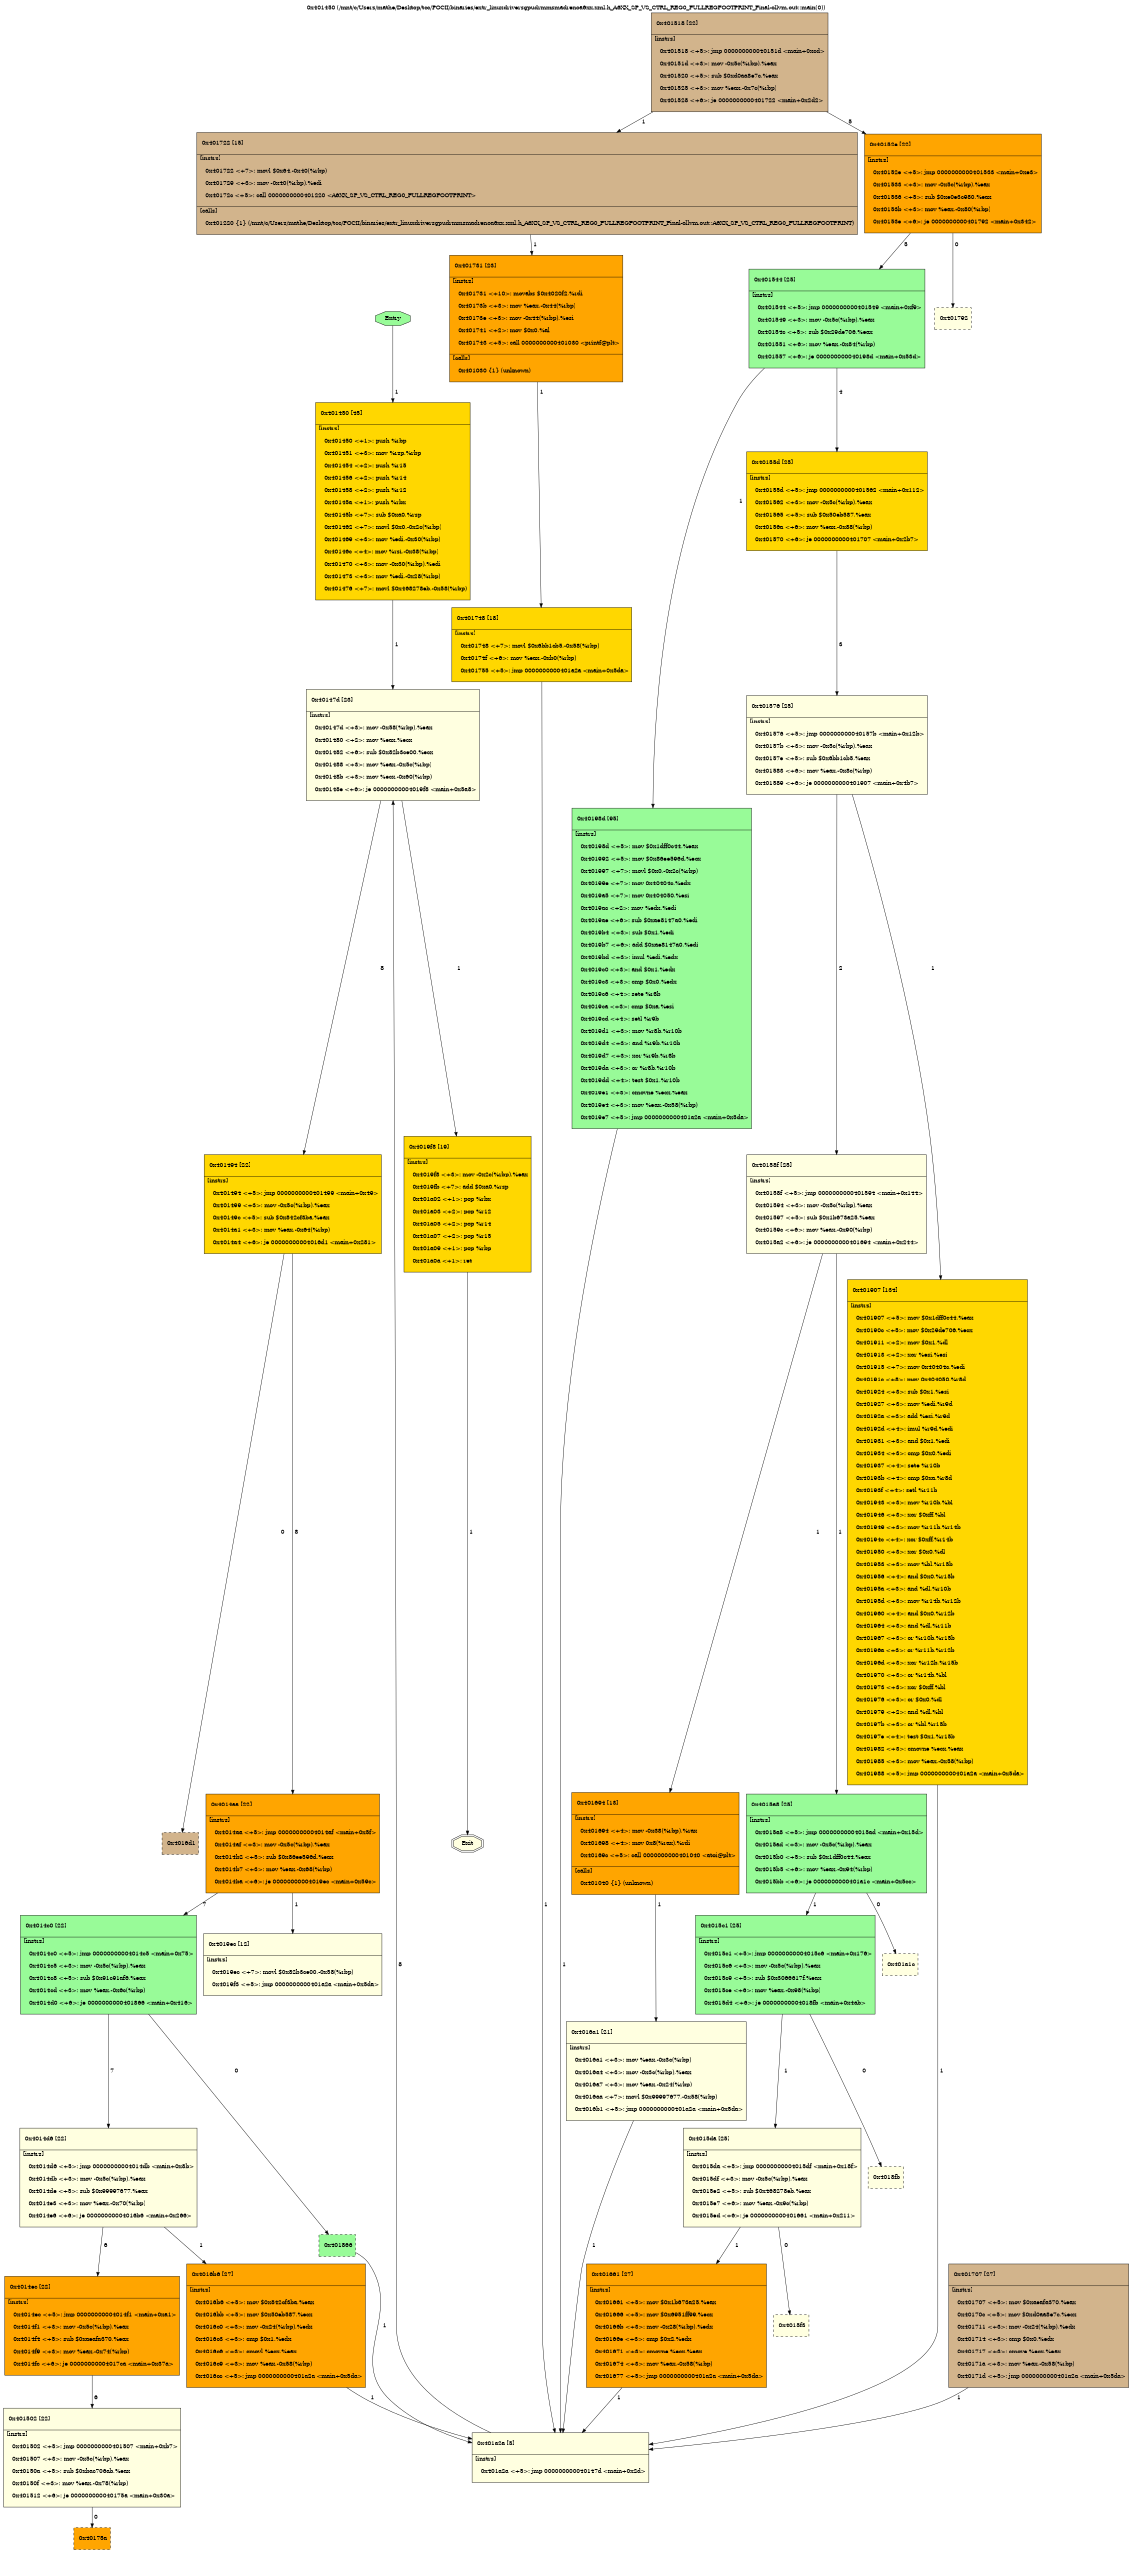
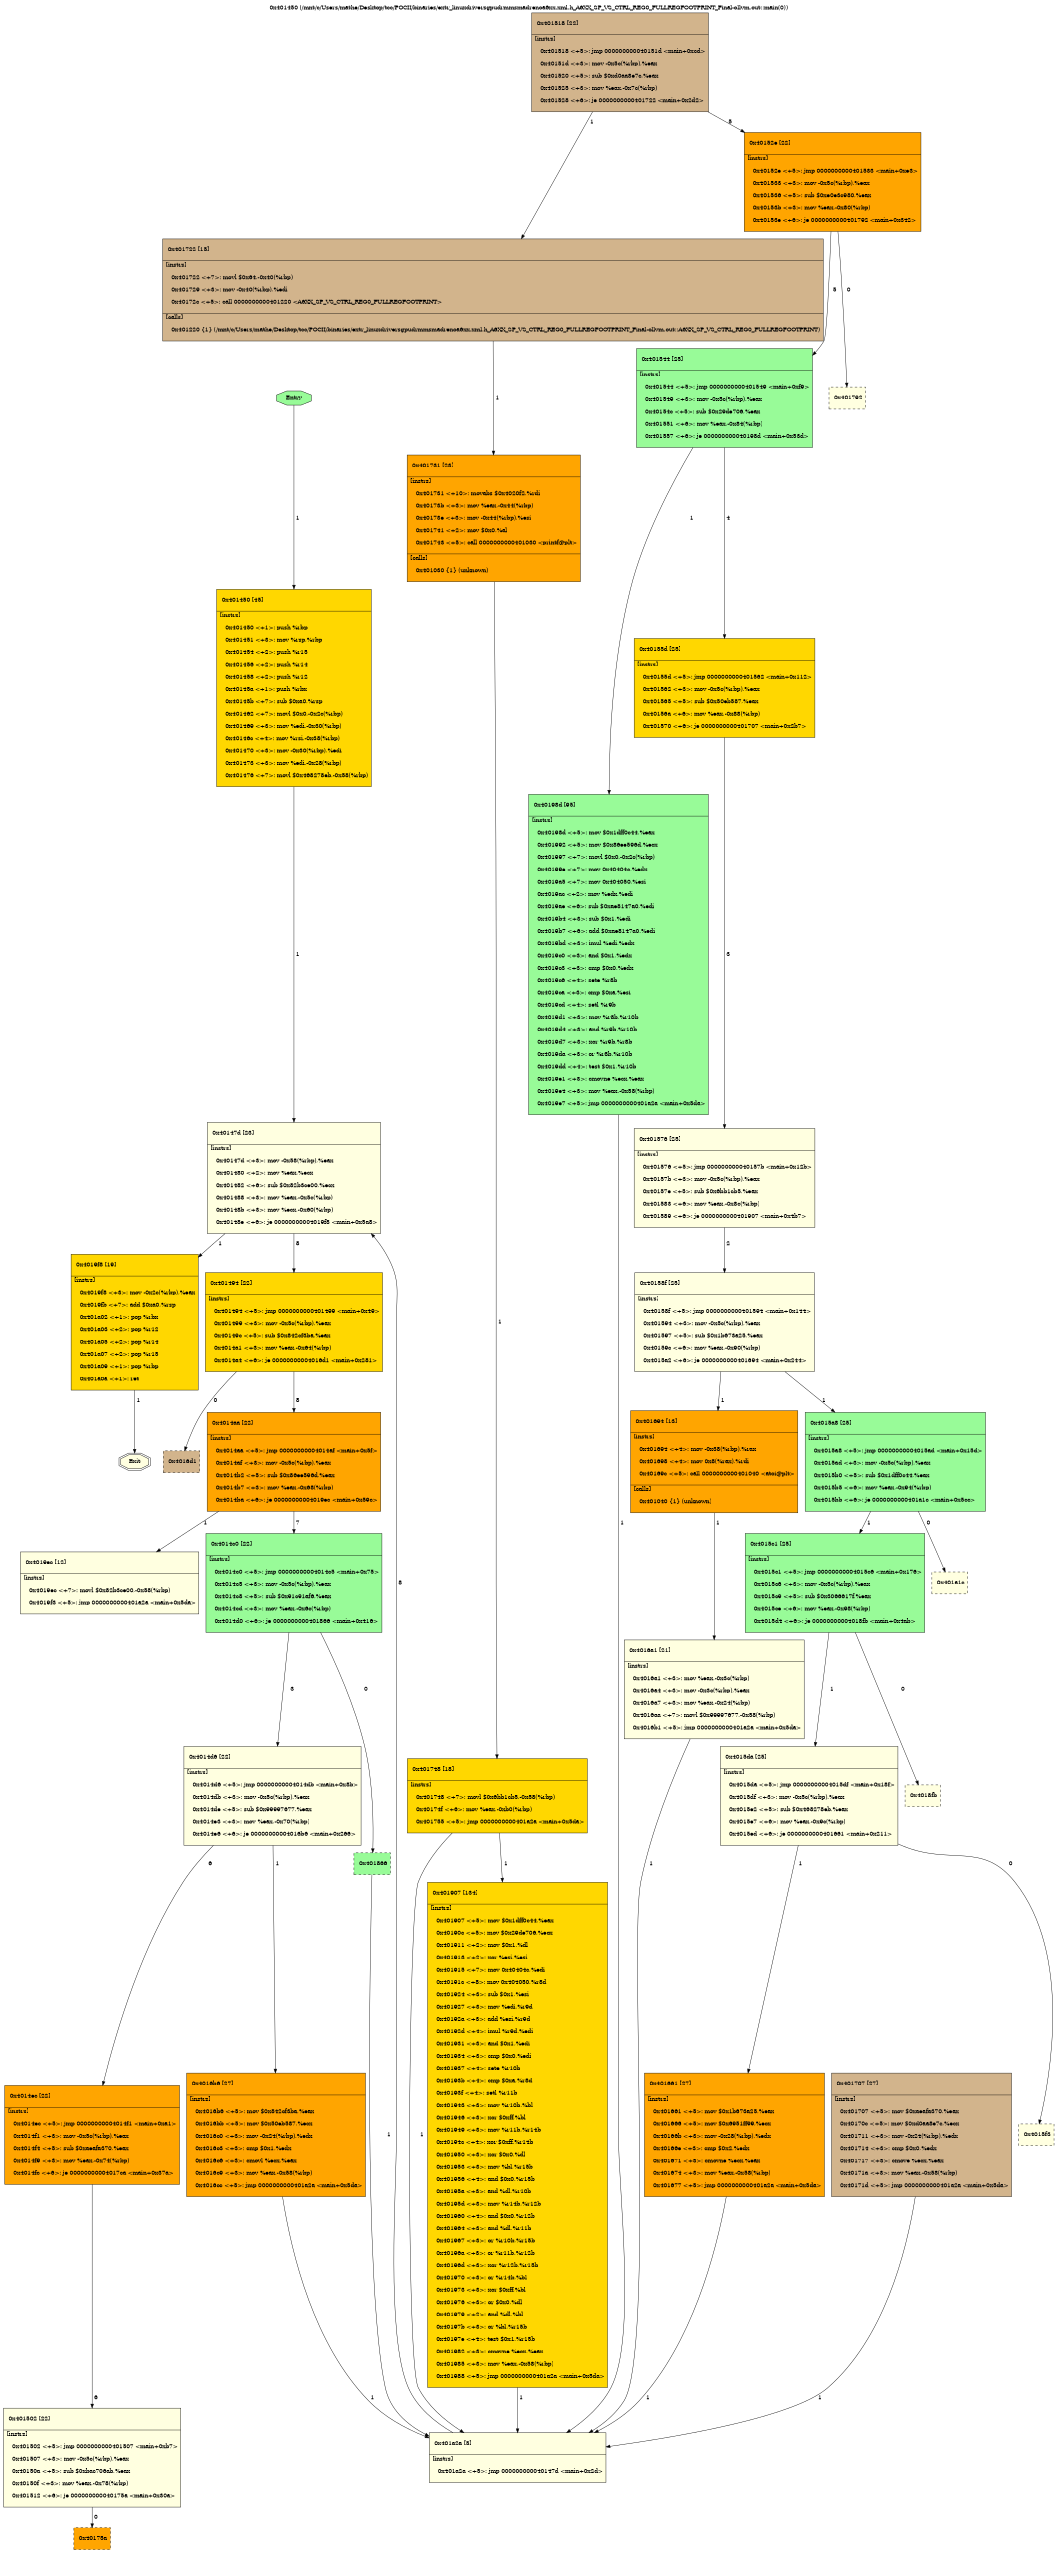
edge "0x401576 [25]" -> "0x401907 [134]": now "0x401748 [18]" -> "0x401907 [134]"
edge "0x4014c0 [22]" -> "0x4014d6 [22]": label " 7" -> " 3"
